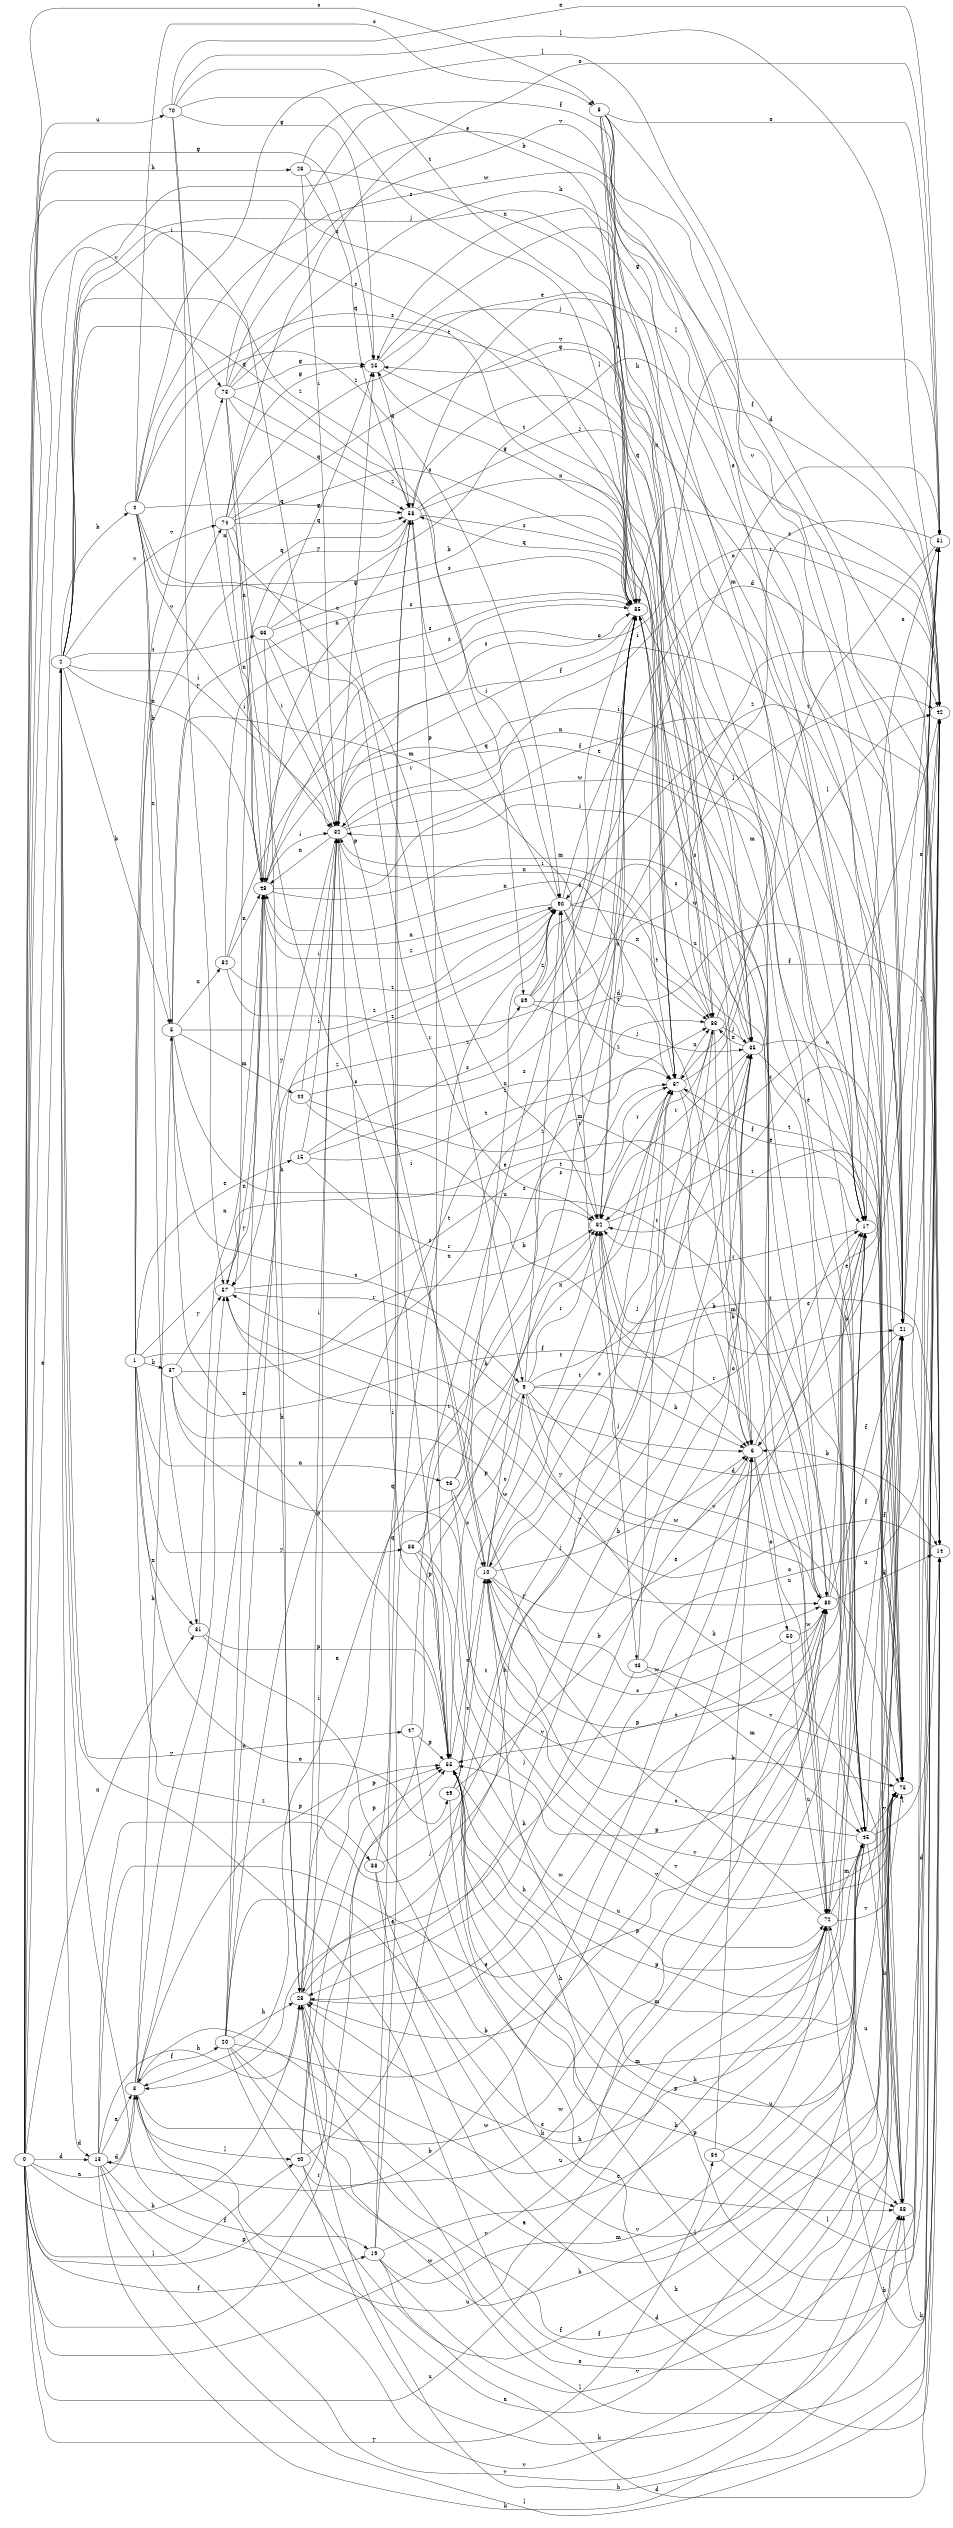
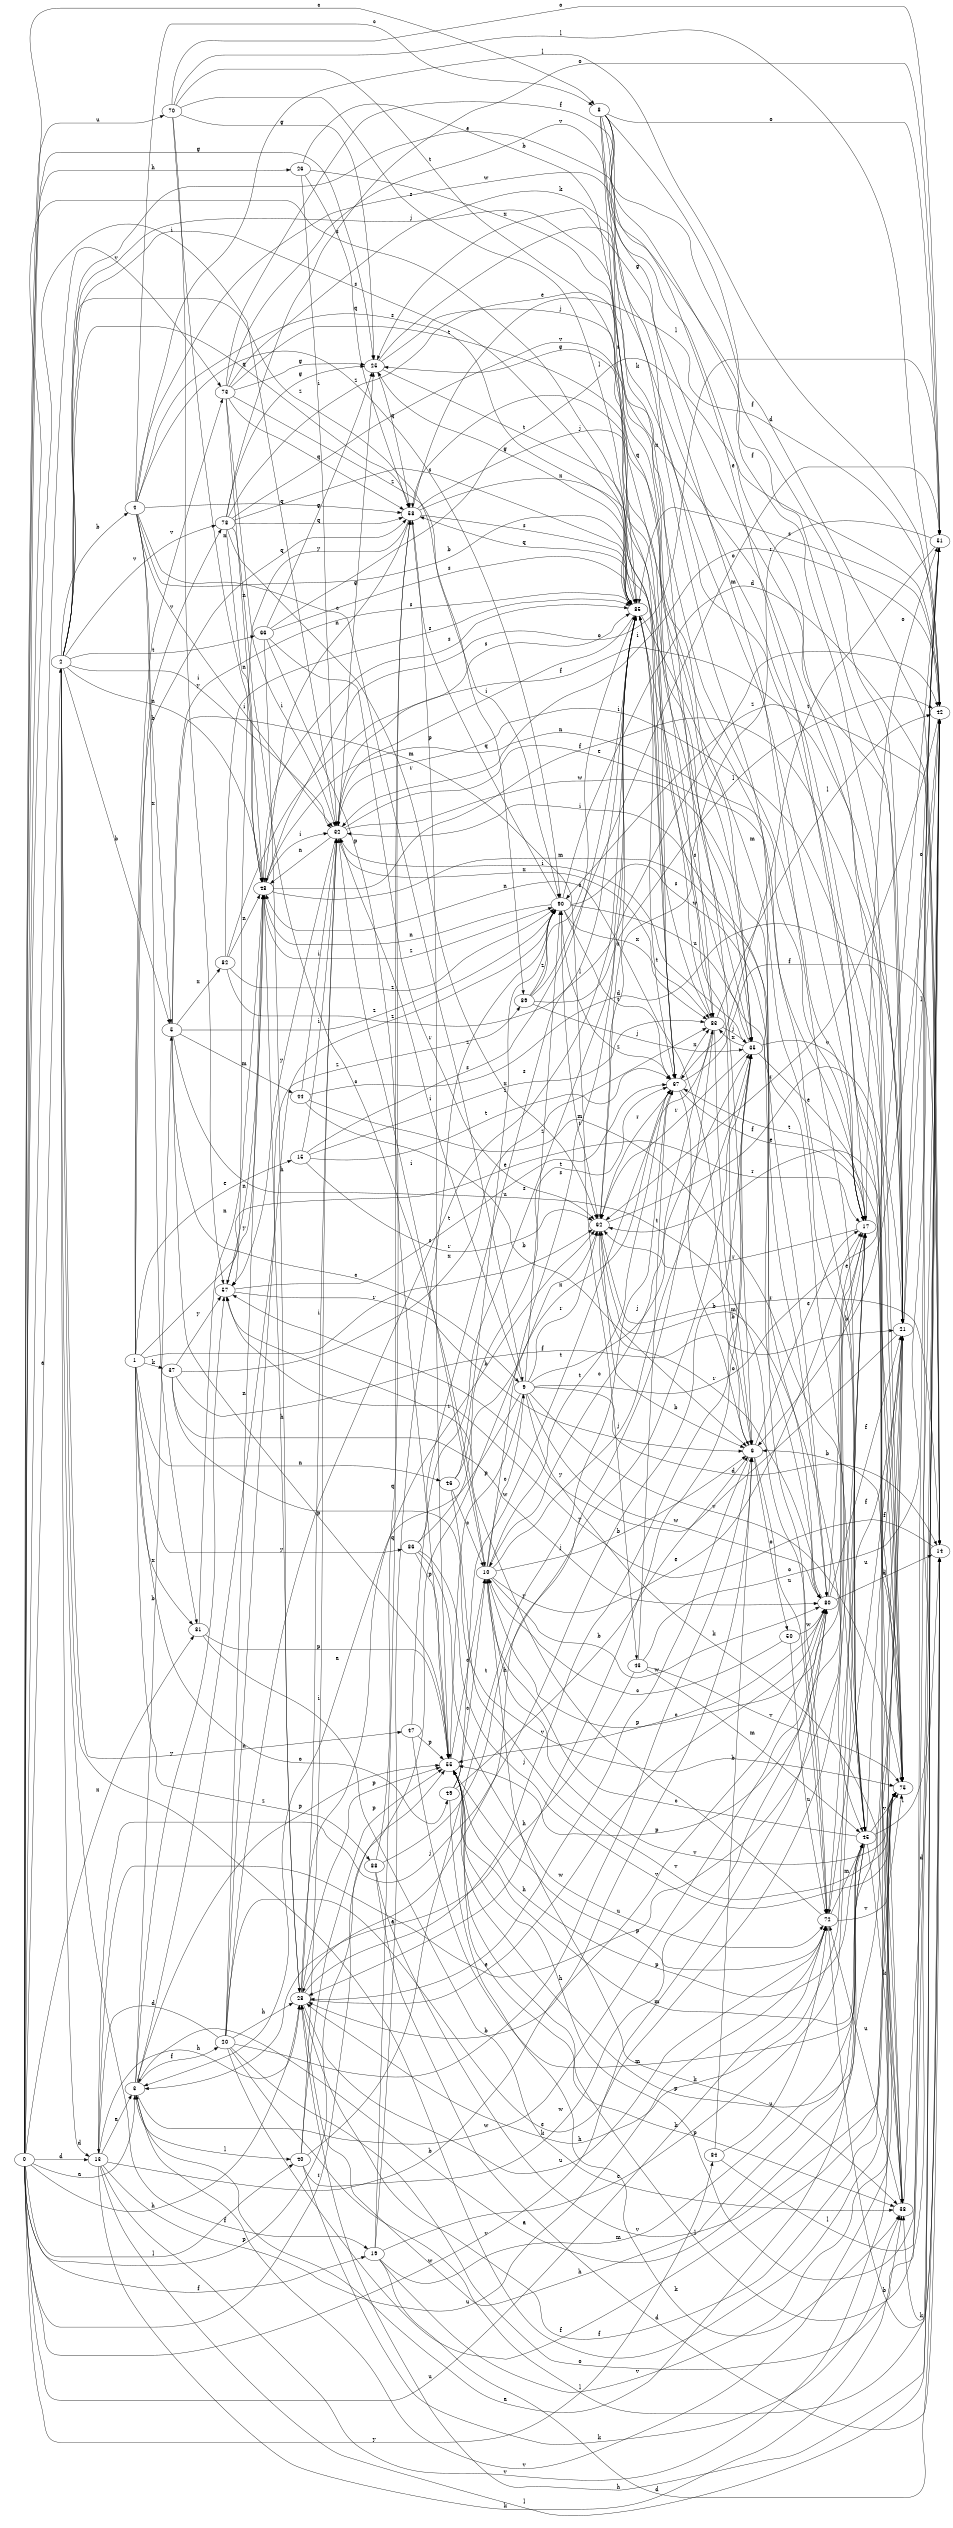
edge "8" -> "75": label "v" -> "f"
node "74": label "74" -> "78"
edge "55" -> "32": now "9" -> "32"
edge "3" -> "13": now "20" -> "13"
